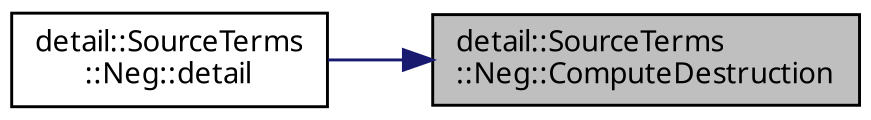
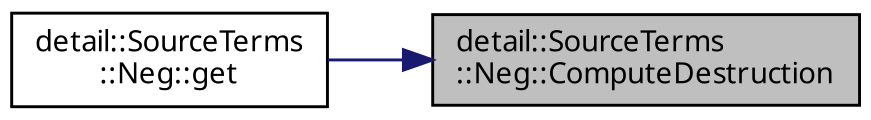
node "detail::SourceTerms ::Neg::detail": label "detail::SourceTerms ::Neg::detail" -> "detail::SourceTerms ::Neg::get"
